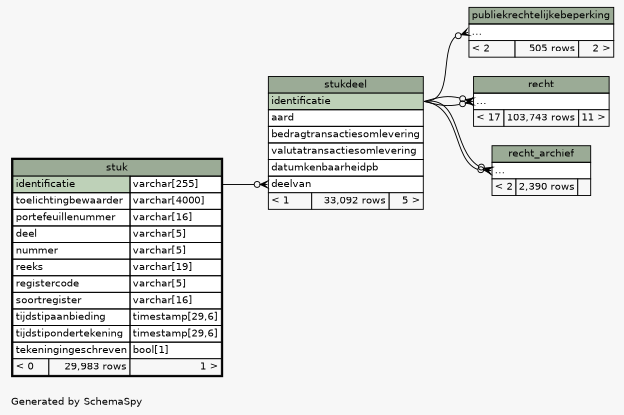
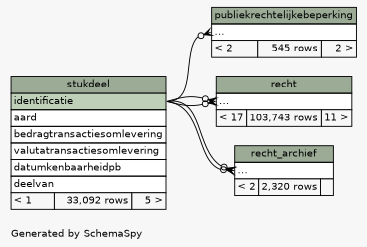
node "publiekrechtelijkebeperking": text "505 rows" -> "545 rows"
node "recht_archief": text "2,390 rows" -> "2,320 rows"
node "stuk": removed
